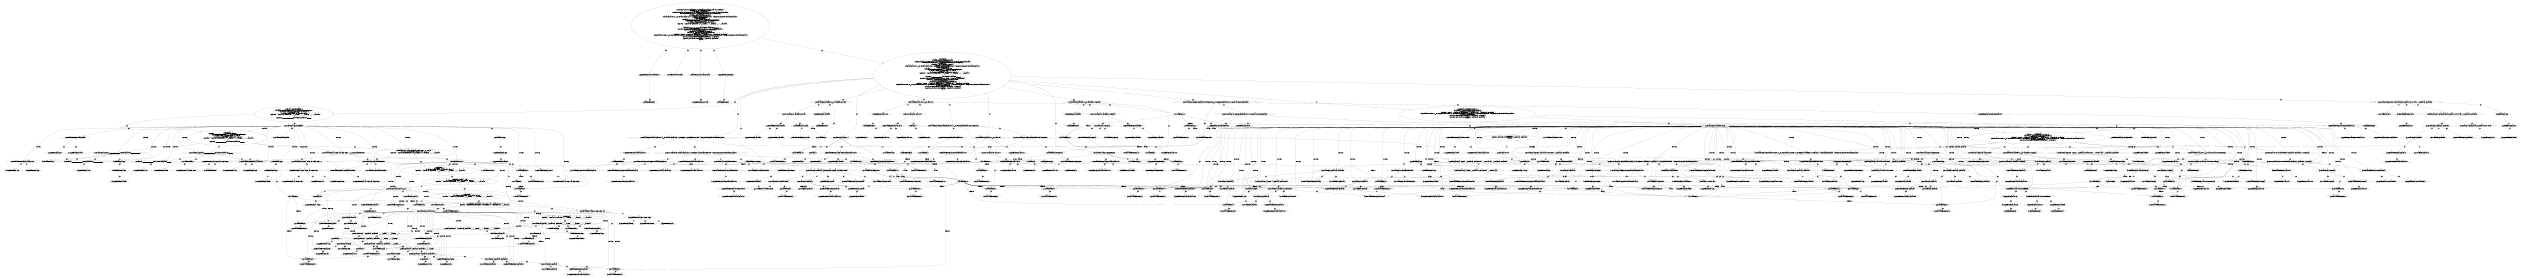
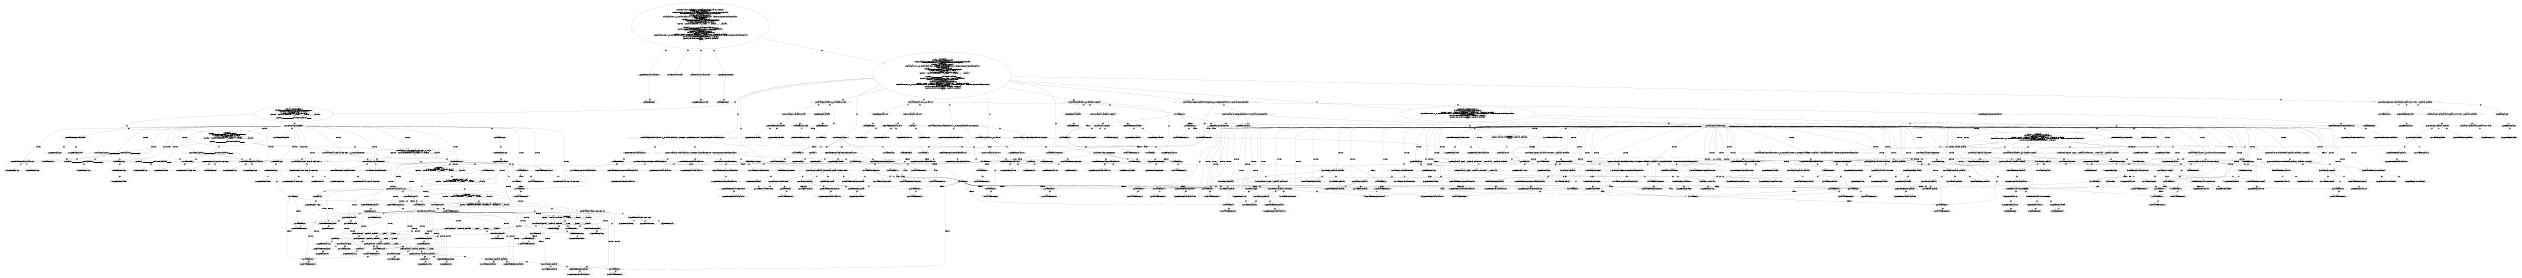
edge "48:CtFieldReadImpl@threadsafeRigorous" -> "44:CtVirtualElement@cv2": removed, label "Data Dep"
edge "23:CtInvocationImpl@m.getValue().entrySet()" -> "23:CtExecutableReferenceImpl@entrySet()": reversed
